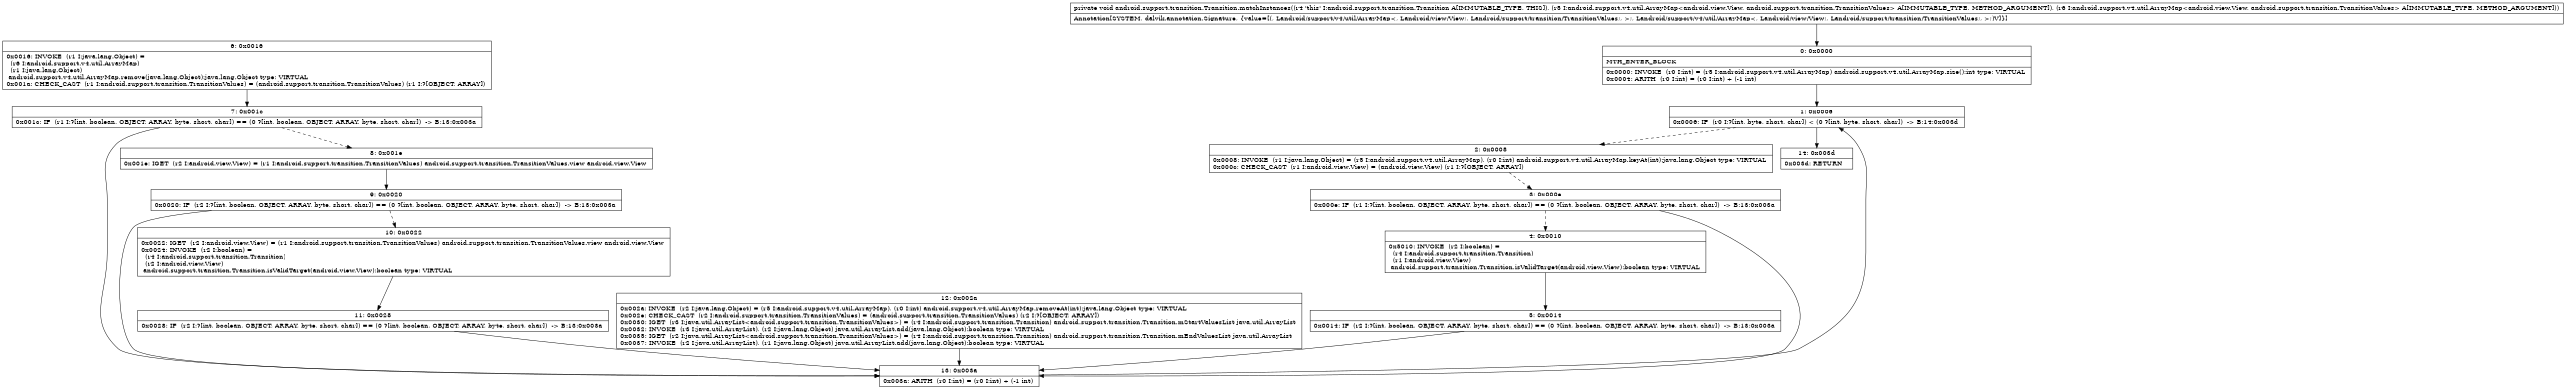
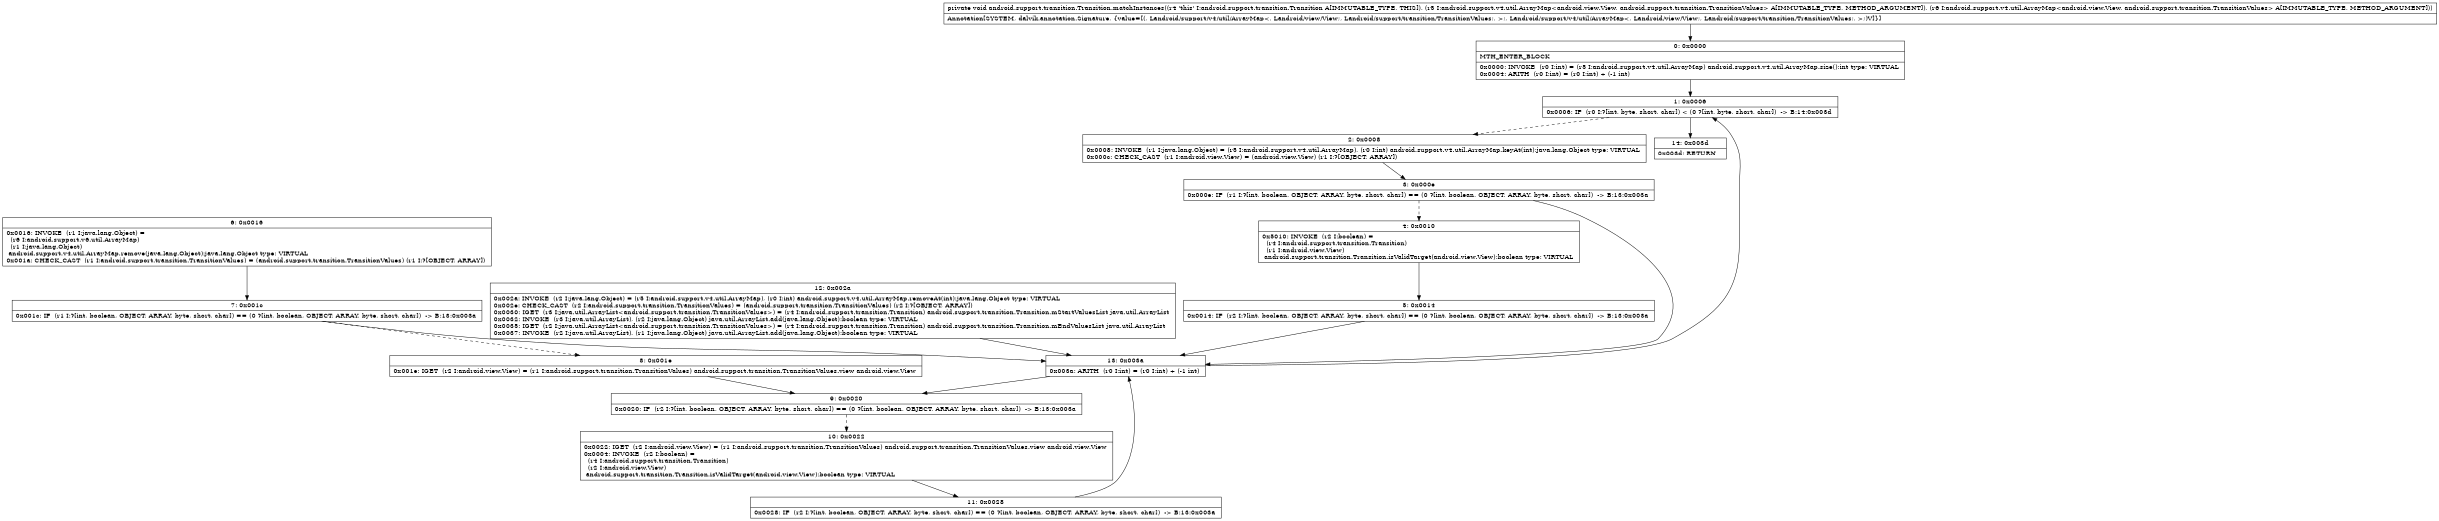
node "6: 0x0016": text "(r6 I:android.support.v4.util.ArrayMap)" -> "(r6 I:android.support.v6.util.ArrayMap)"
edge "2: 0x0008" -> "3: 0x000e": style dashed -> solid
node "10: 0x0022": text "0x0024: INVOKE  (r2 I:boolean) =" -> "0x0004: INVOKE  (r2 I:boolean) ="
edge "9: 0x0020" -> "13: 0x003a": reversed
